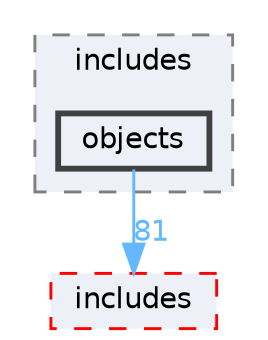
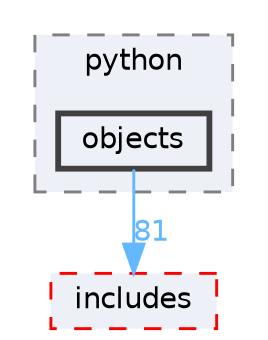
cluster "includes": label "includes" -> "python"
